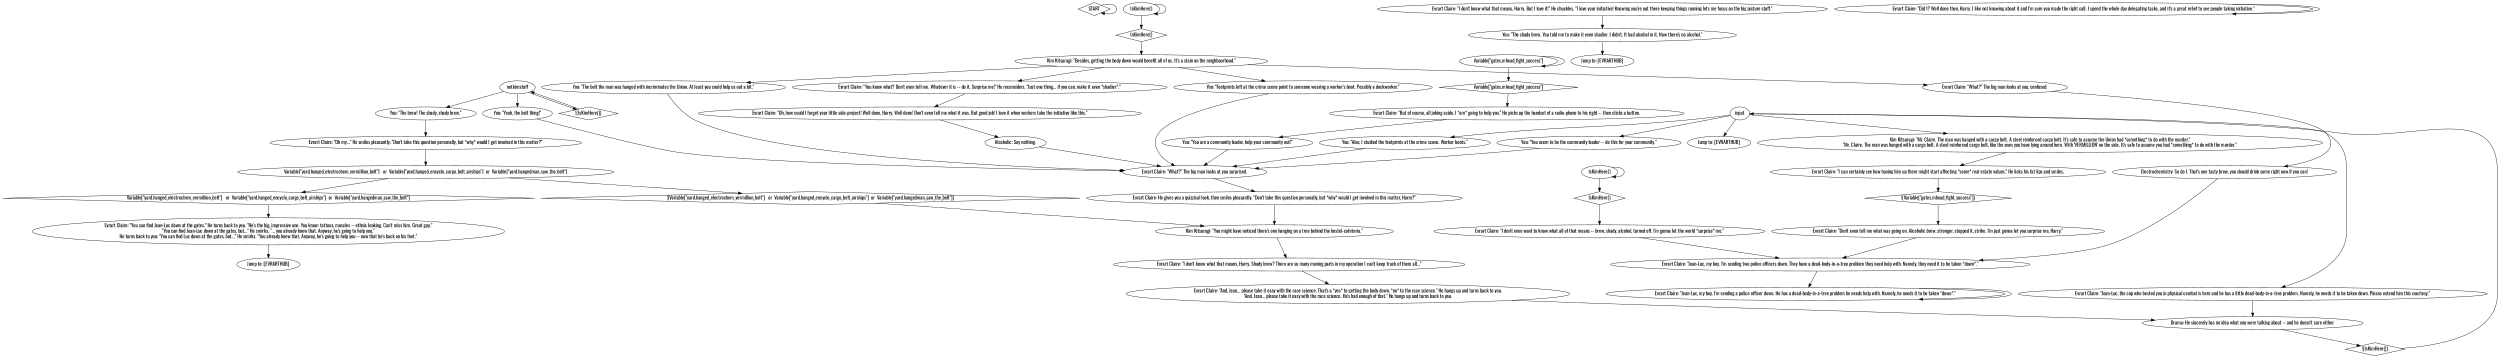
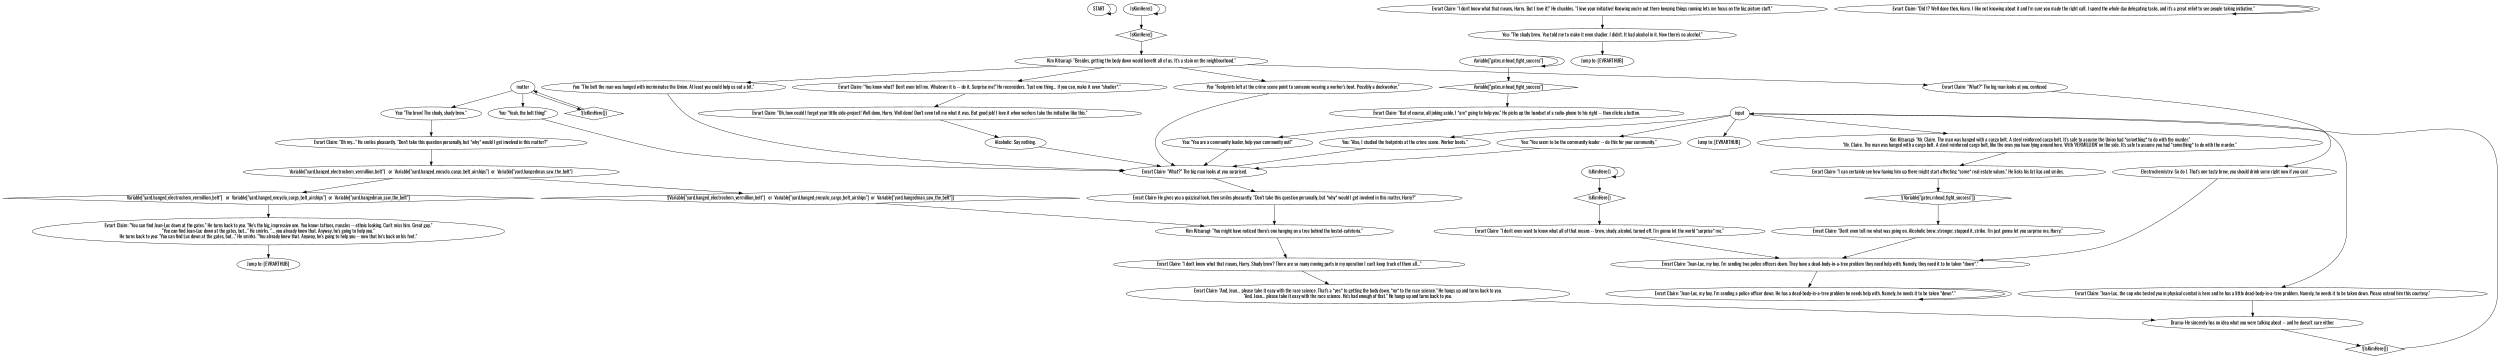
node "START": shape diamond -> ellipse
node "notkimstuff": label "notkimstuff" -> "matter"
